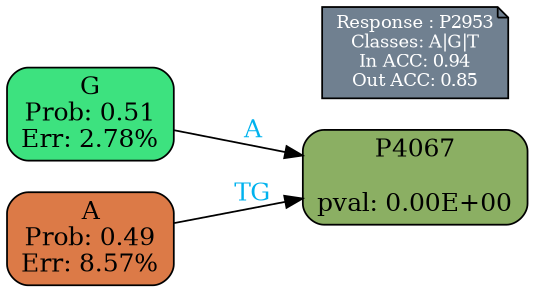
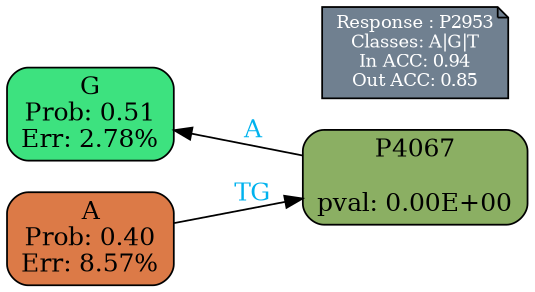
edge "G Prob: 0.51 Err: 2.78%" -> "P4067 pval: 0.00E+00": reversed
node "A Prob: 0.49 Err: 8.57%": label "A Prob: 0.49 Err: 8.57%" -> "A Prob: 0.40 Err: 8.57%"
